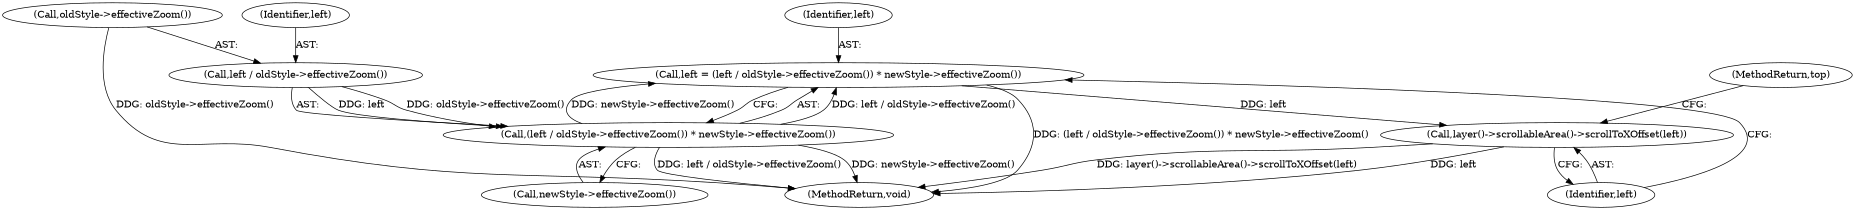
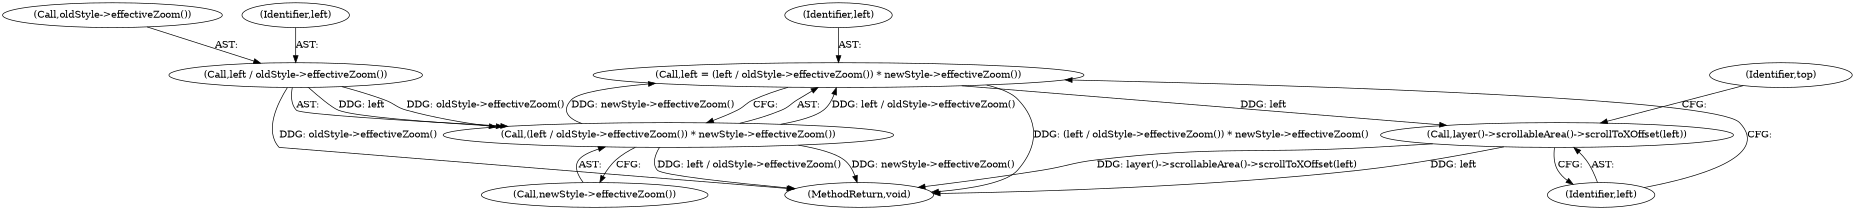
node "(MethodReturn,top)": label "(MethodReturn,top)" -> "(Identifier,top)"
edge "(Call,oldStyle->effectiveZoom())" -> "(MethodReturn,void)": now "(Call,left / oldStyle->effectiveZoom())" -> "(MethodReturn,void)"
